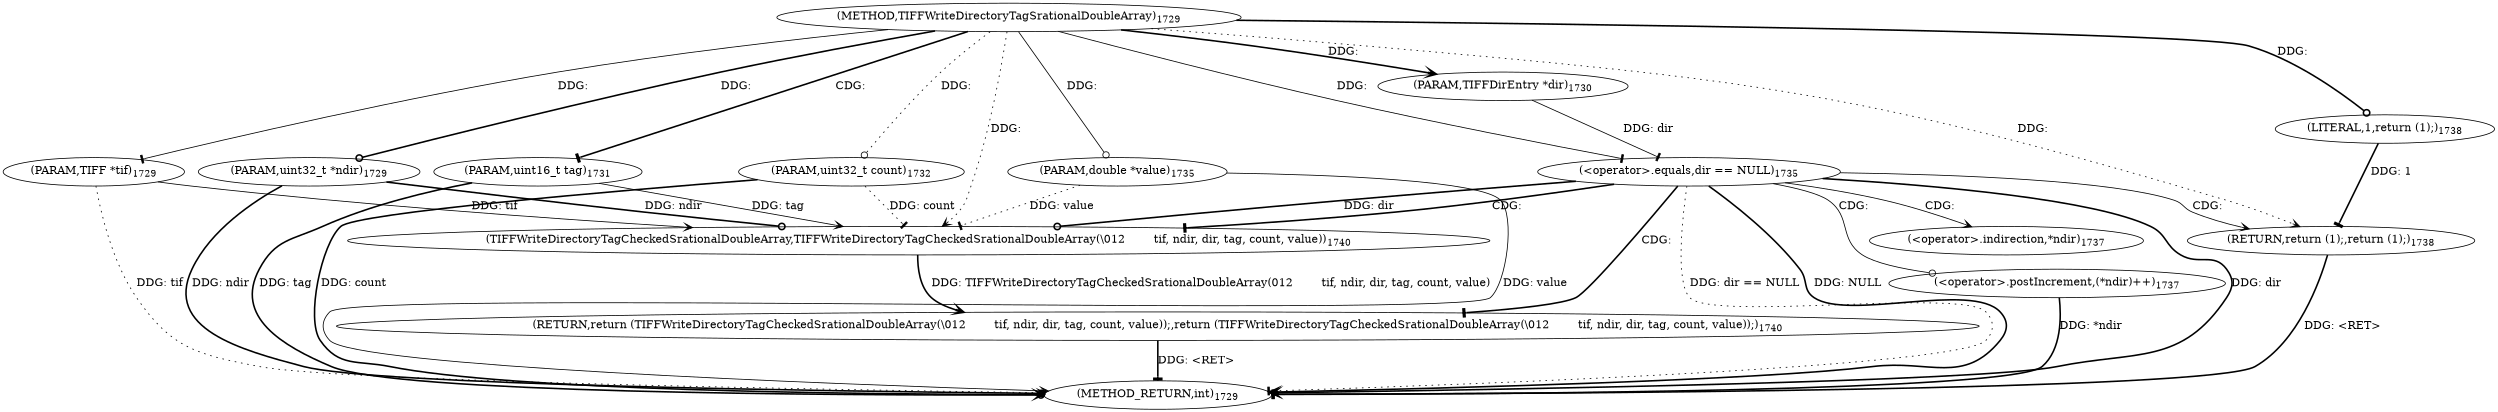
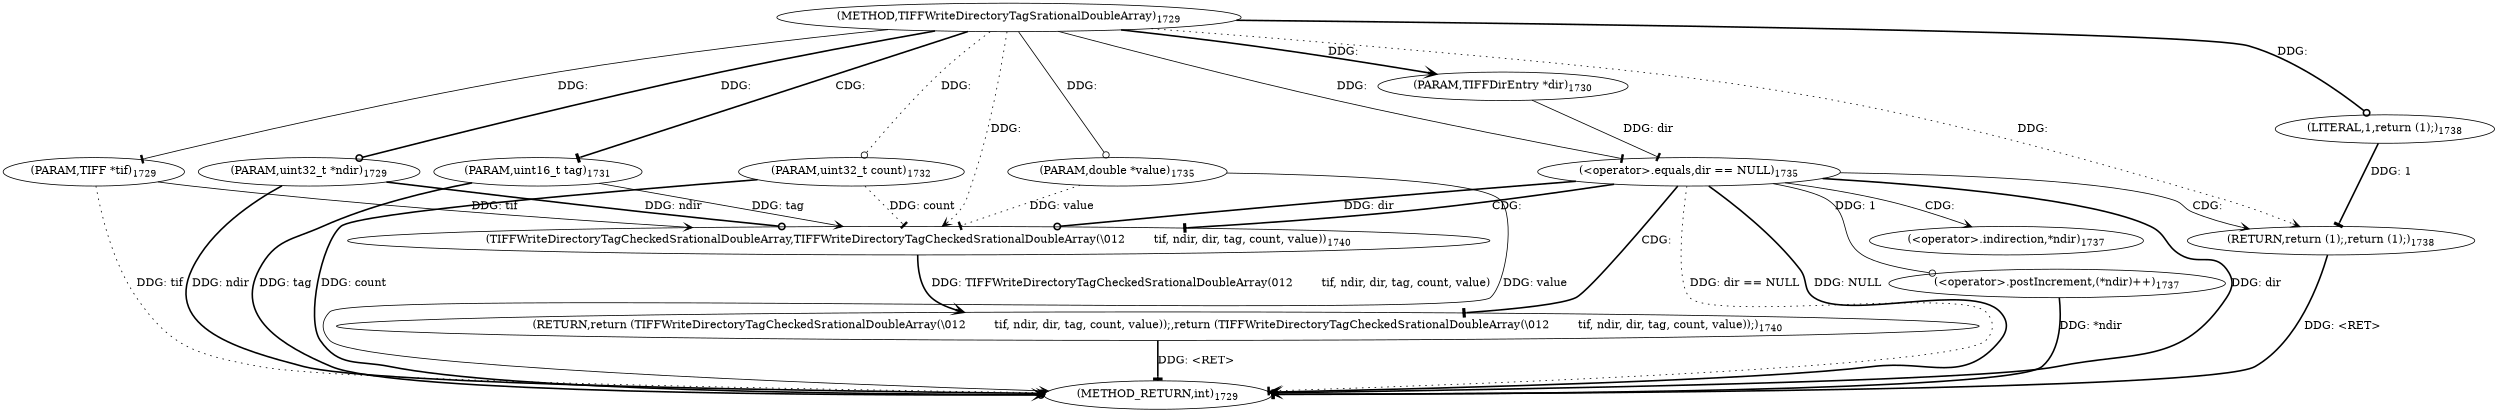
edge "(<operator>.equals,dir == NULL)" -> "(<operator>.postIncrement,(*ndir)++)": label "CDG: " -> "DDG: 1"
